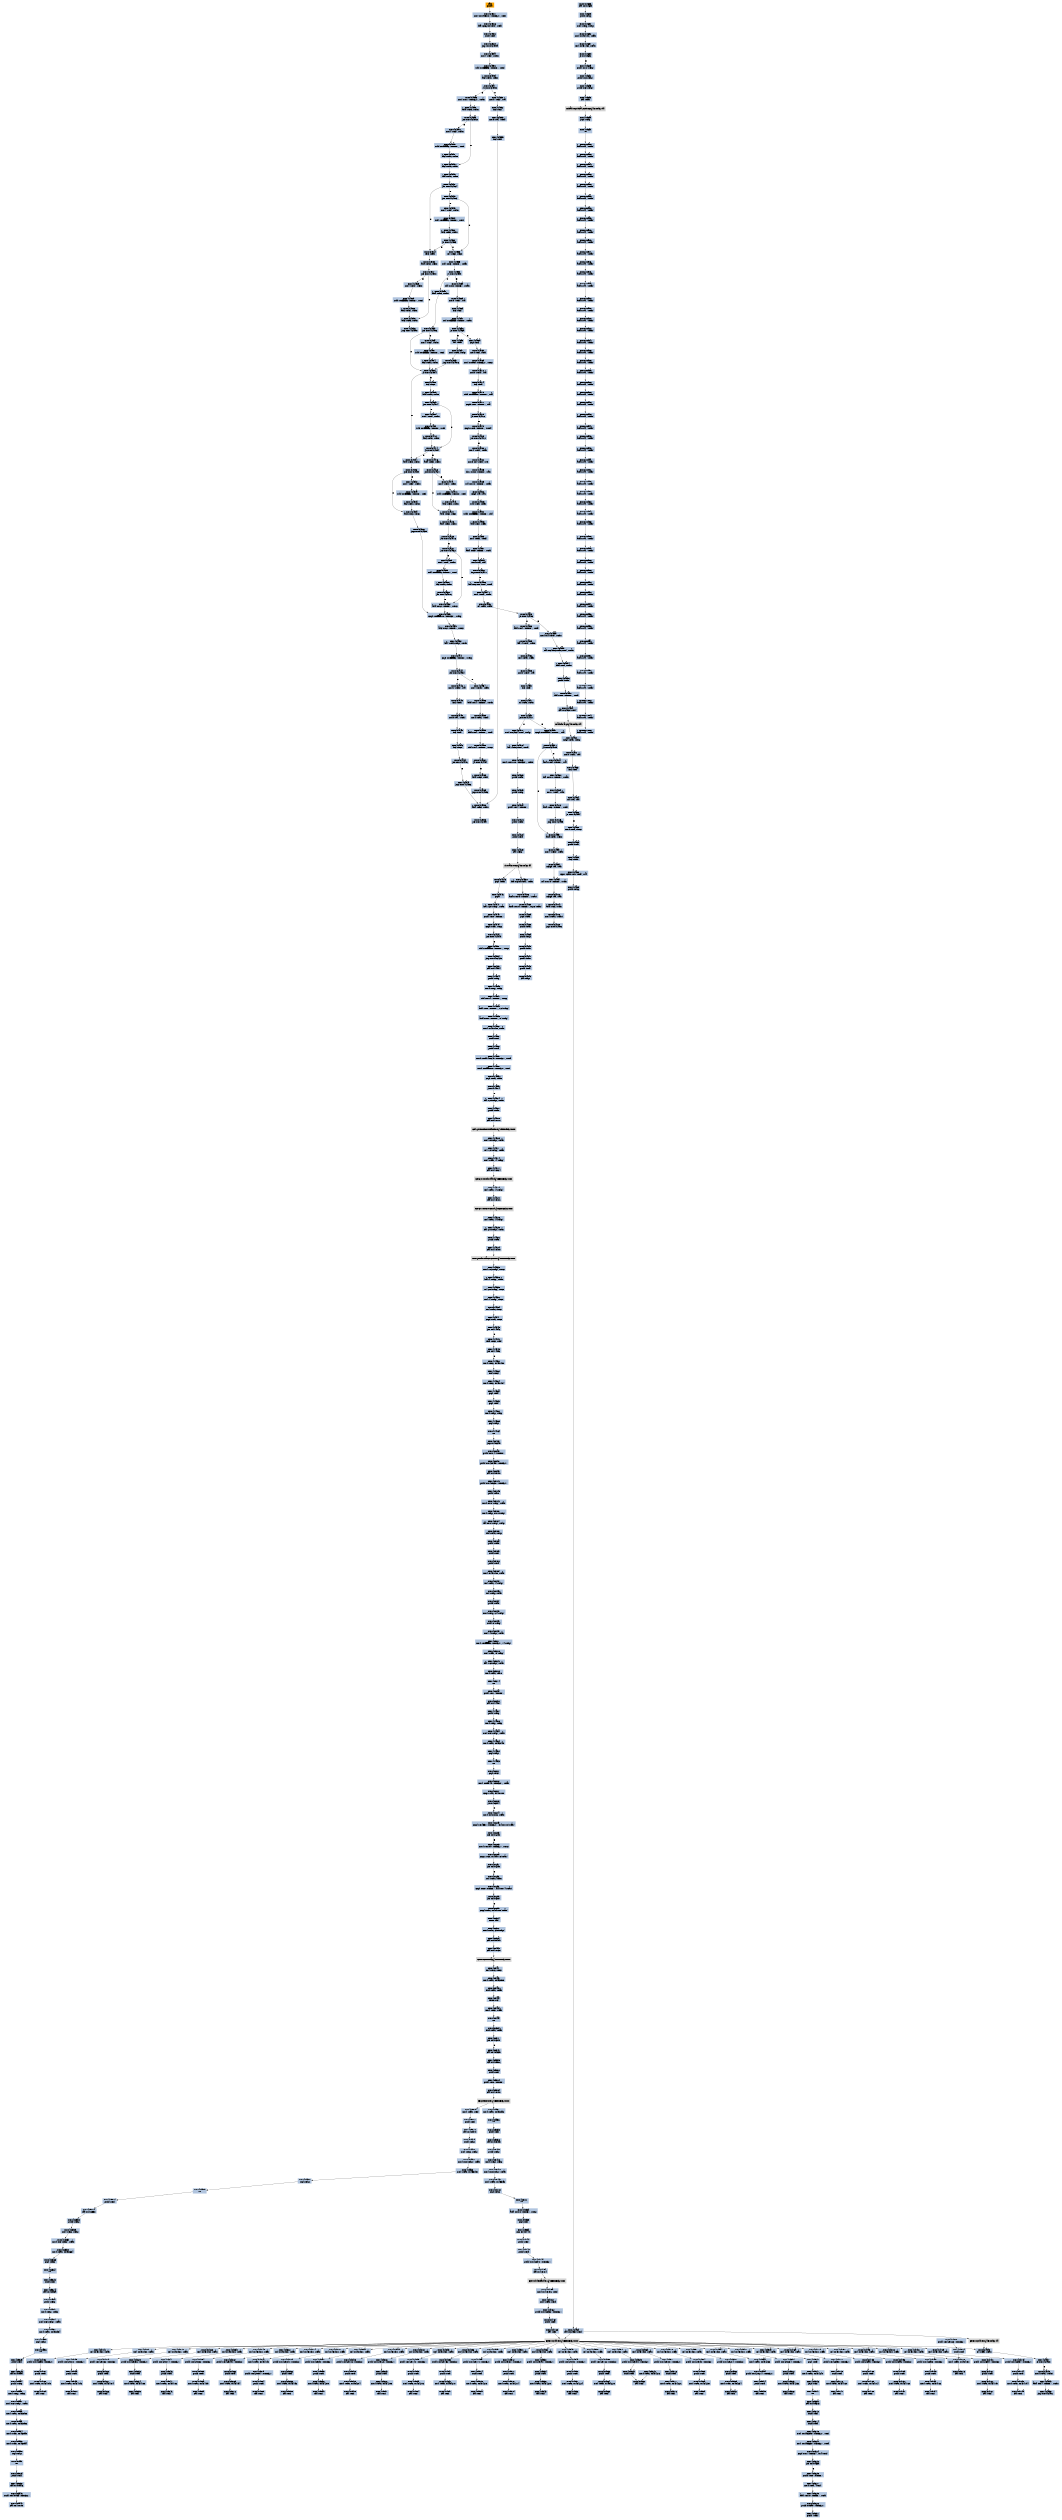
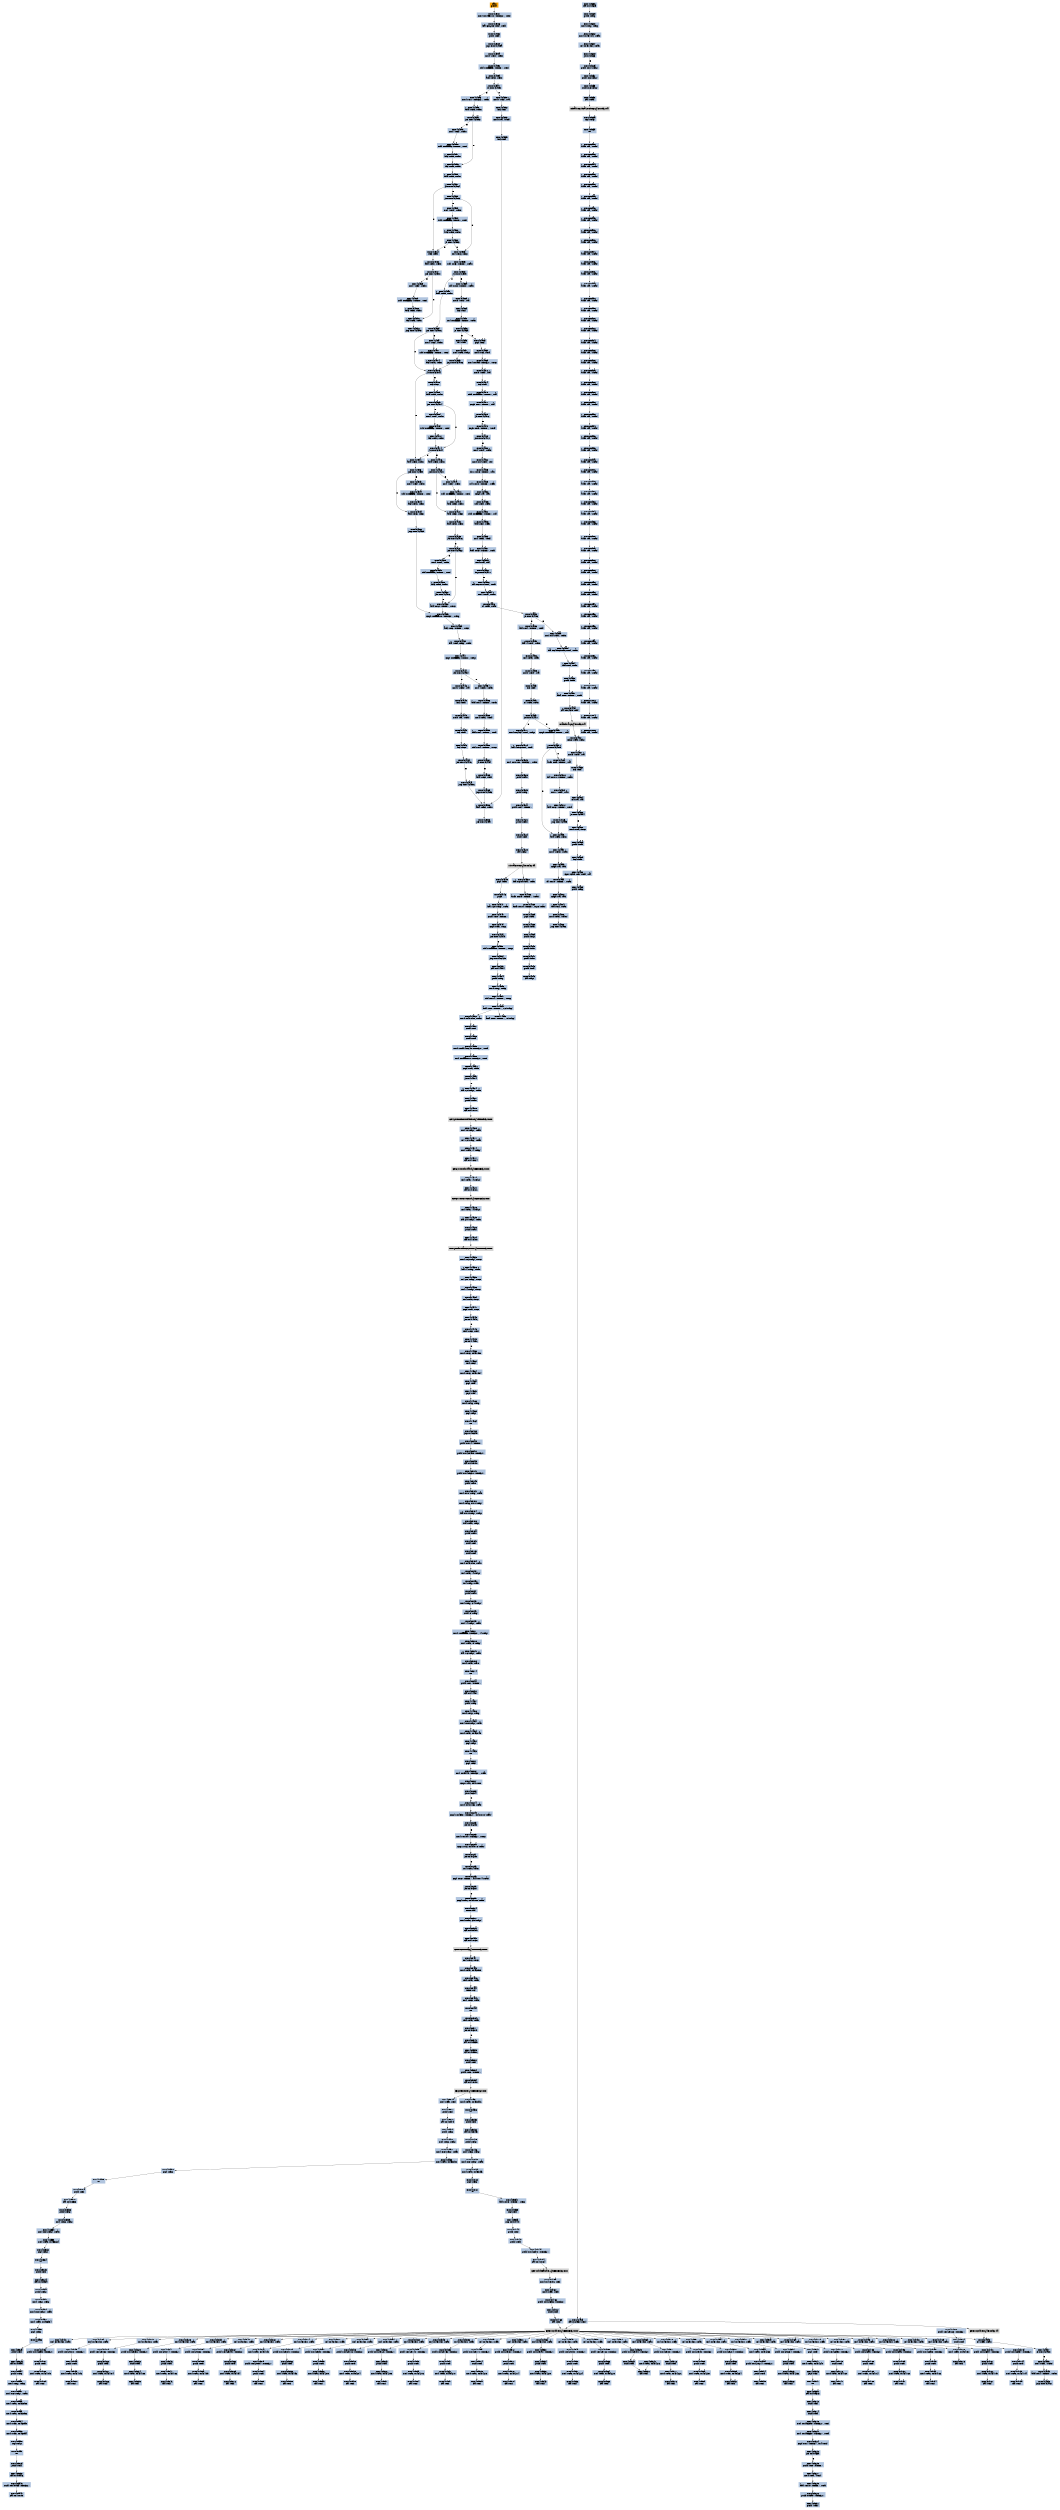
edge "0x00414ade andl $0x0<UINT8>, -8(%ebp)" -> "0x00414ae2 movl 0x451d80, %eax": now "0x00414ada andl $0x0<UINT8>, -12(%ebp)" -> "0x00414ae2 movl 0x451d80, %eax"
